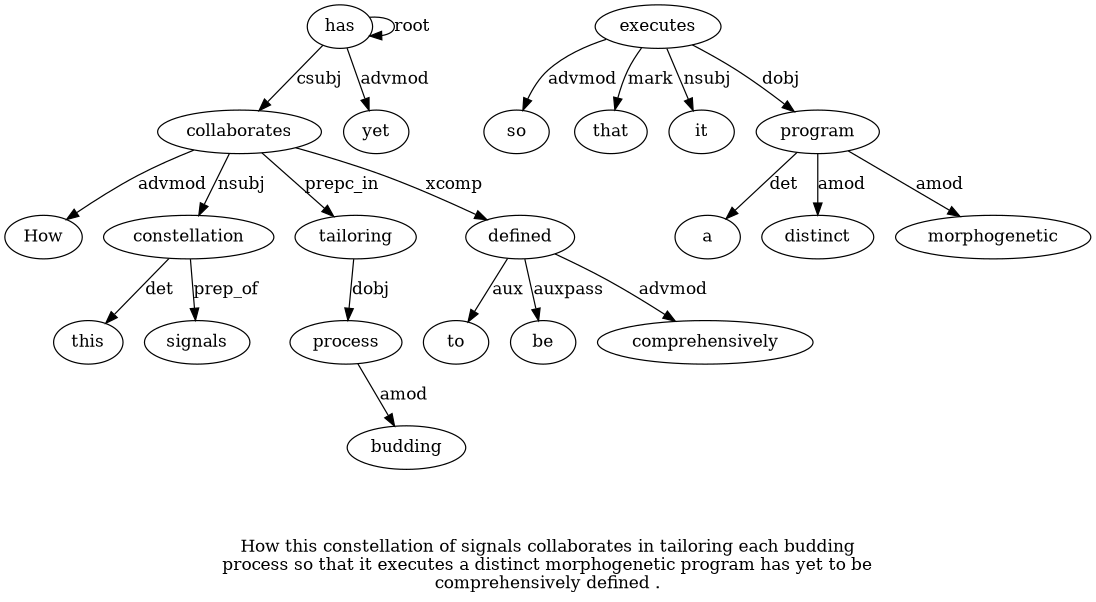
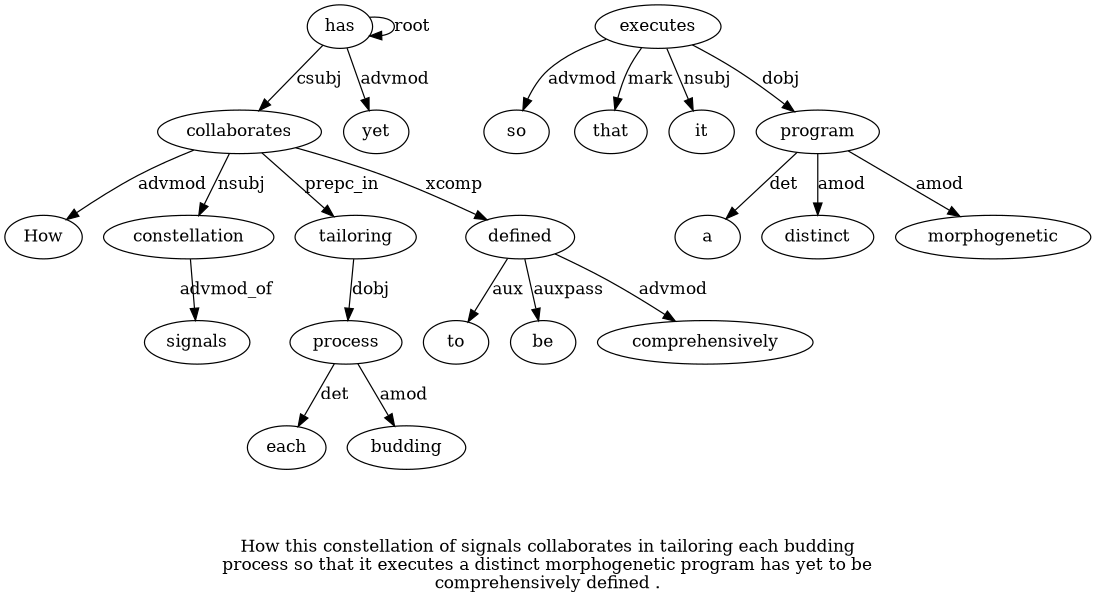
edge "constellation" -> "signals": label "prep_of" -> "advmod_of"
node "this": removed
node "each": added
